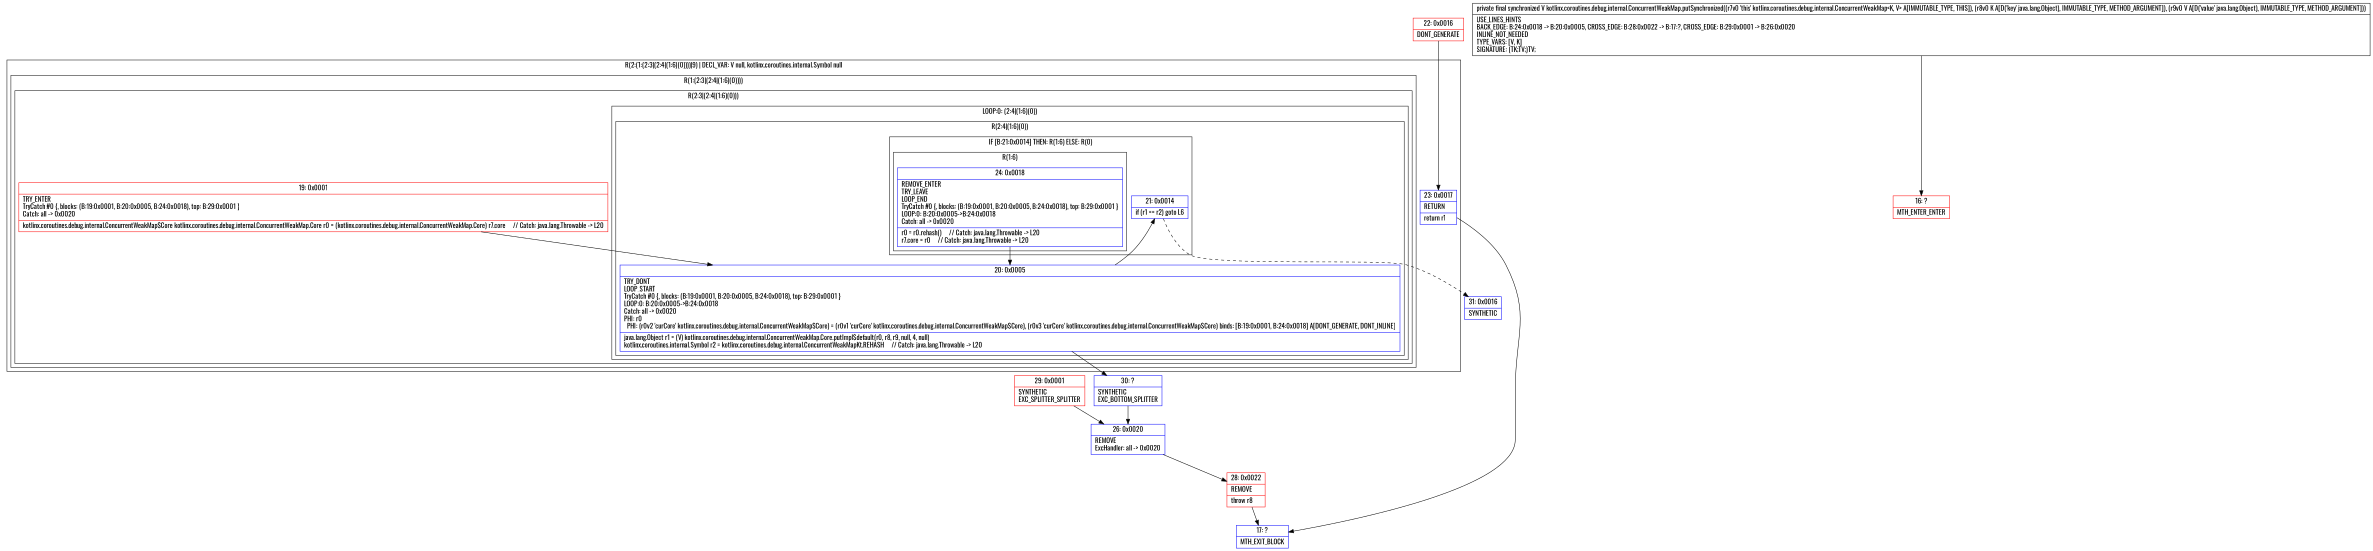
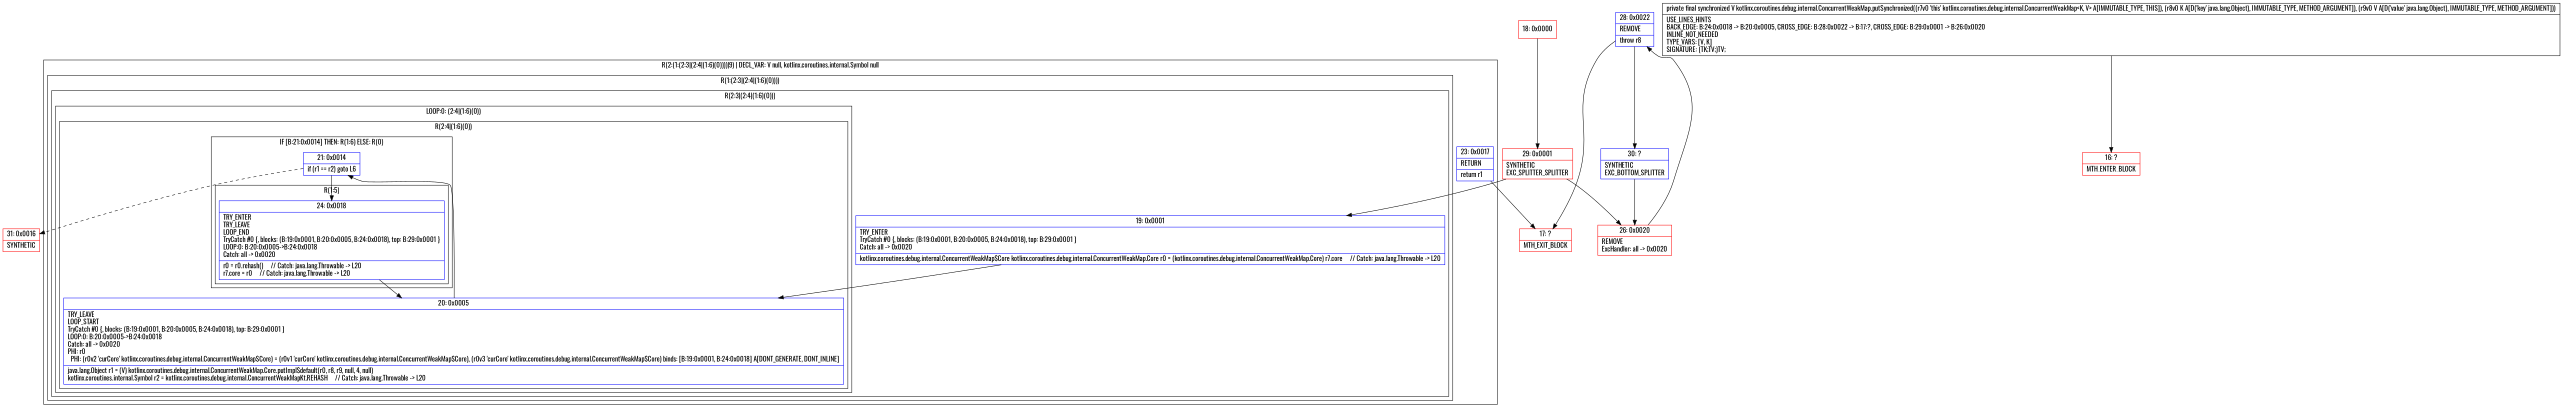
node "22: 0x0016": removed
node "18: 0x0000": added
cluster "R(1:6)": label "R(1:6)" -> "R(1:5)"
node "24: 0x0018": text "REMOVE_ENTER" -> "TRY_ENTER"
edge "21: 0x0014" -> "24: 0x0018": added
edge "29: 0x0001" -> "19: 0x0001": added
node "19: 0x0001": color red -> blue
node "16: ?": text "MTH_ENTER_ENTER" -> "MTH_ENTER_BLOCK"
node "20: 0x0005": text "TRY_DONT" -> "TRY_LEAVE"
node "31: 0x0016": color blue -> red
edge "20: 0x0005" -> "30: ?": now "28: 0x0022" -> "30: ?"
node "26: 0x0020": color blue -> red
node "28: 0x0022": color red -> blue
node "17: ?": color blue -> red
